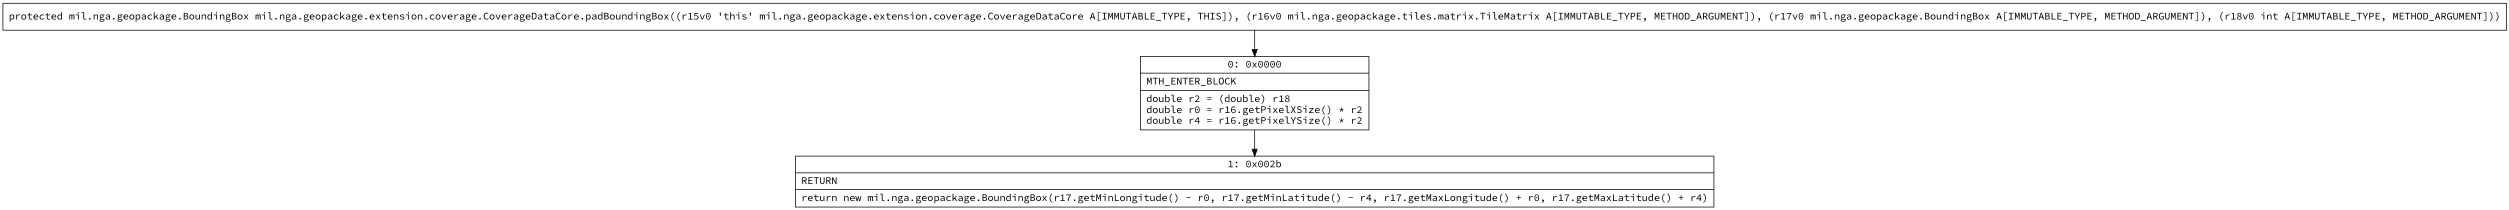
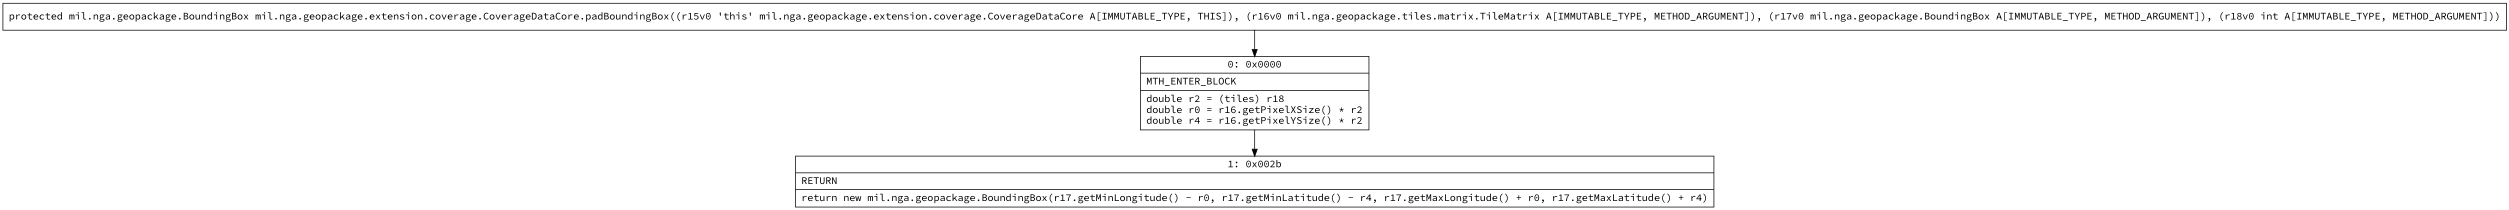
node "0: 0x0000": text "double r2 = (double) r18" -> "double r2 = (tiles) r18"
